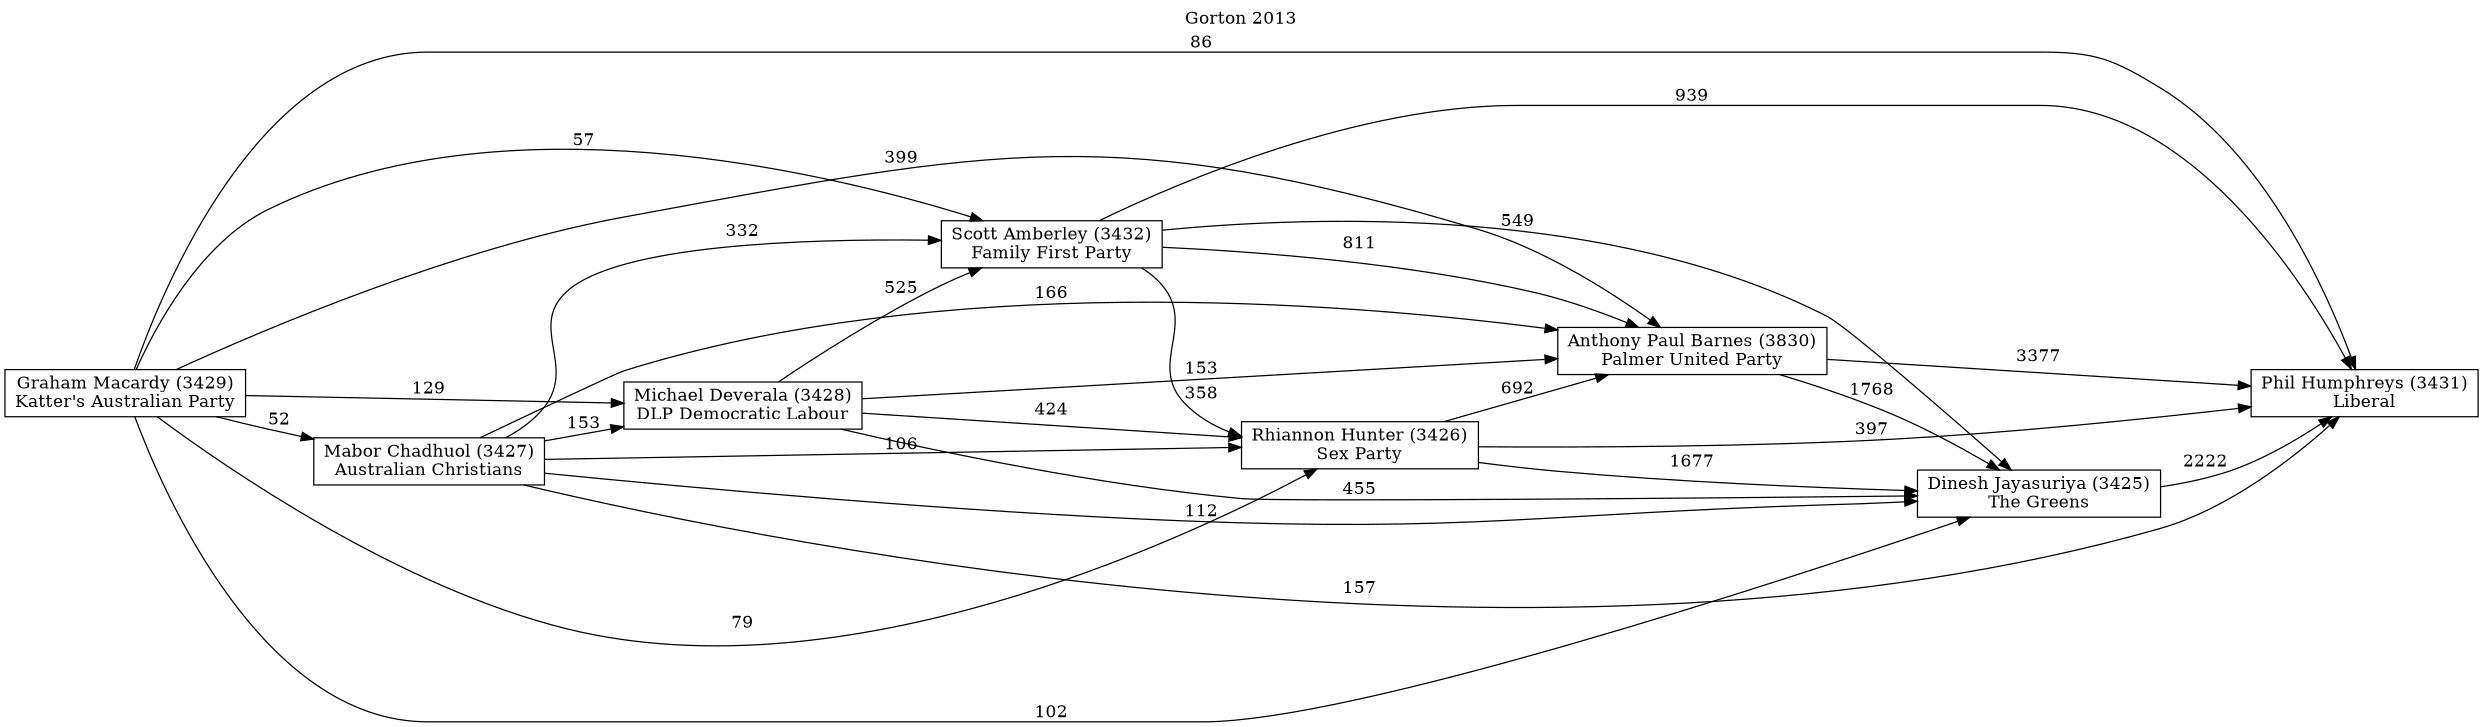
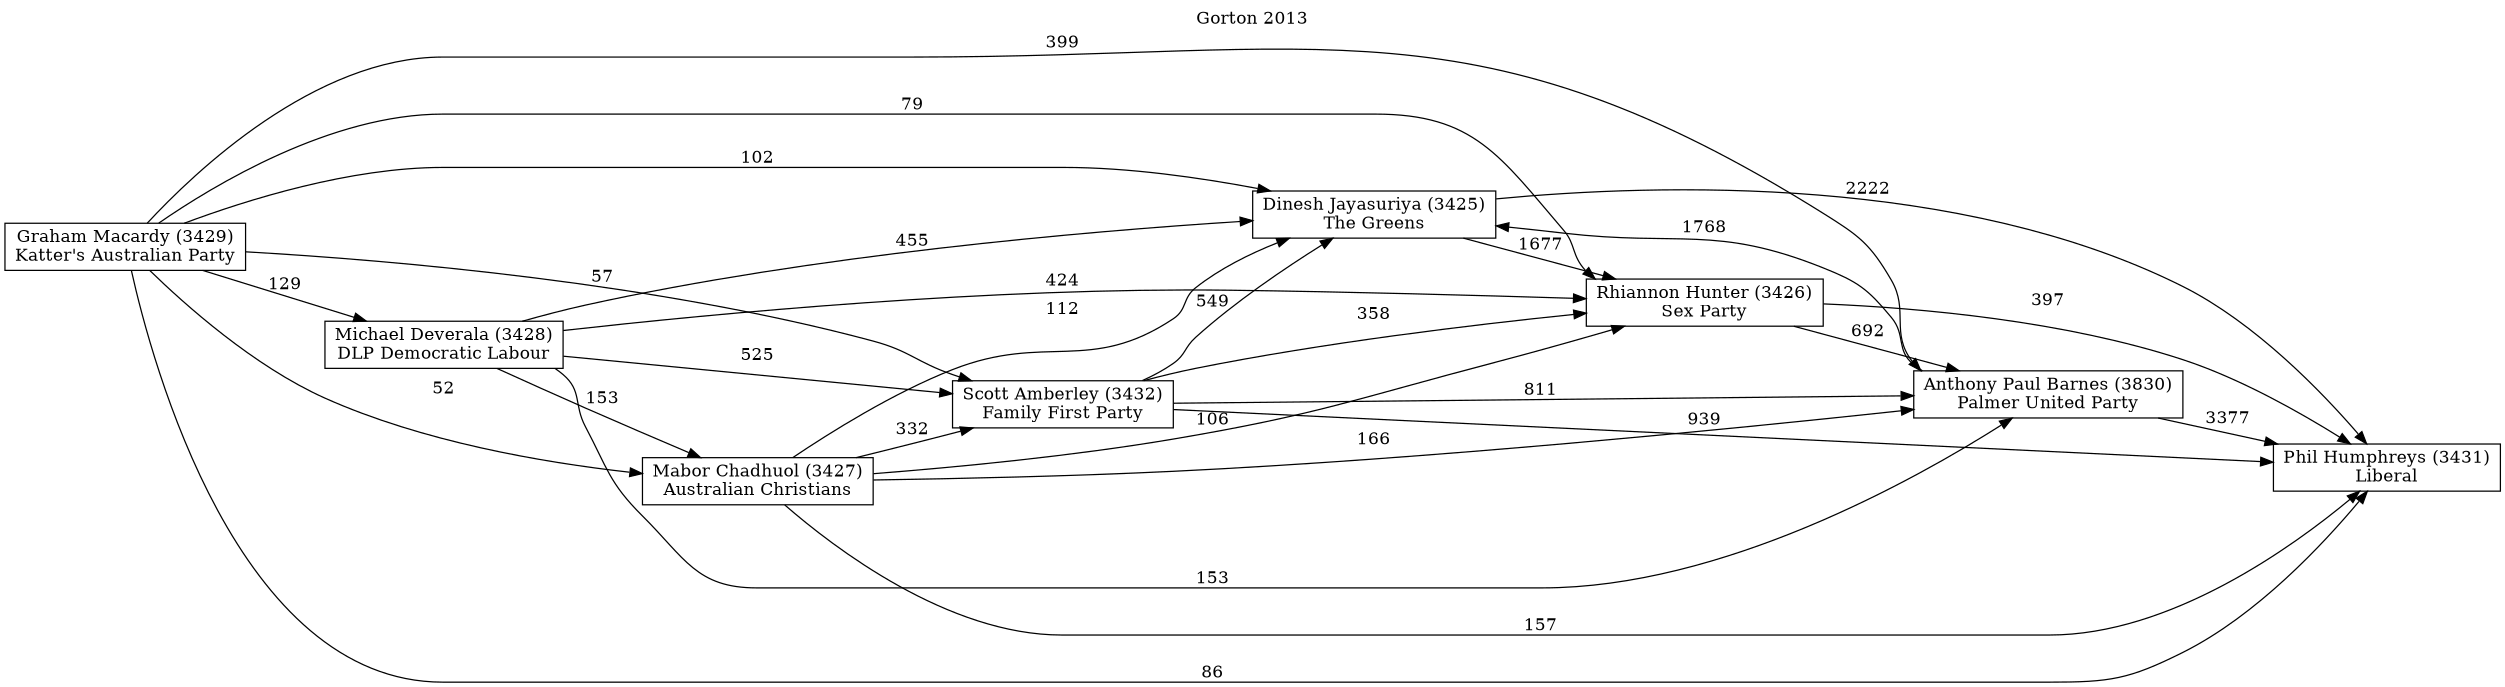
edge "Mabor Chadhuol (3427) Australian Christians" -> "Michael Deverala (3428) DLP Democratic Labour": reversed
edge "Rhiannon Hunter (3426) Sex Party" -> "Dinesh Jayasuriya (3425) The Greens": reversed
